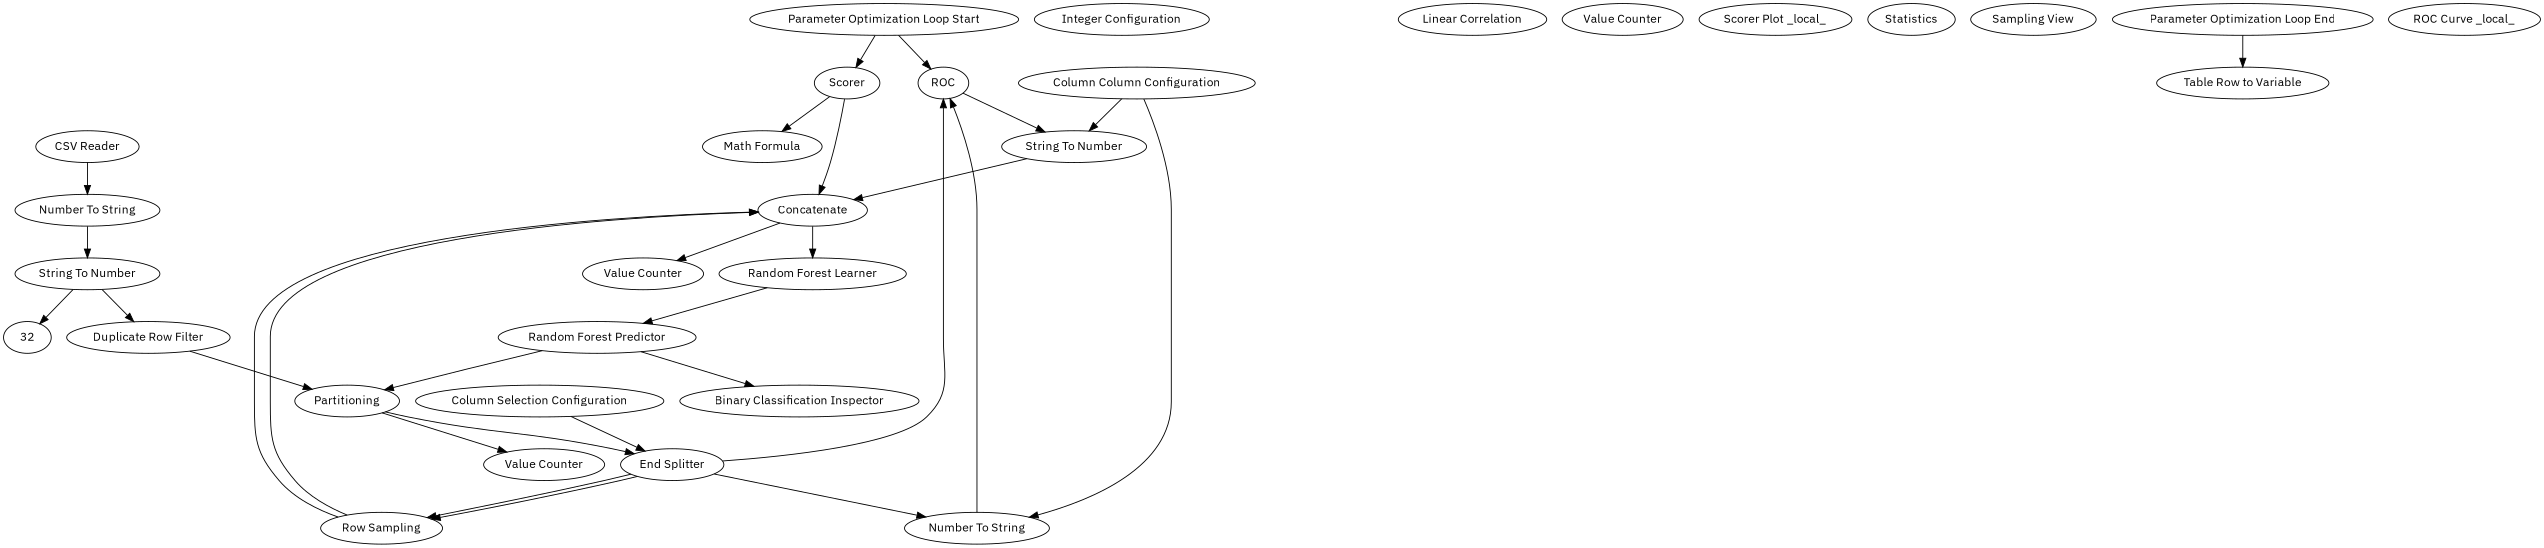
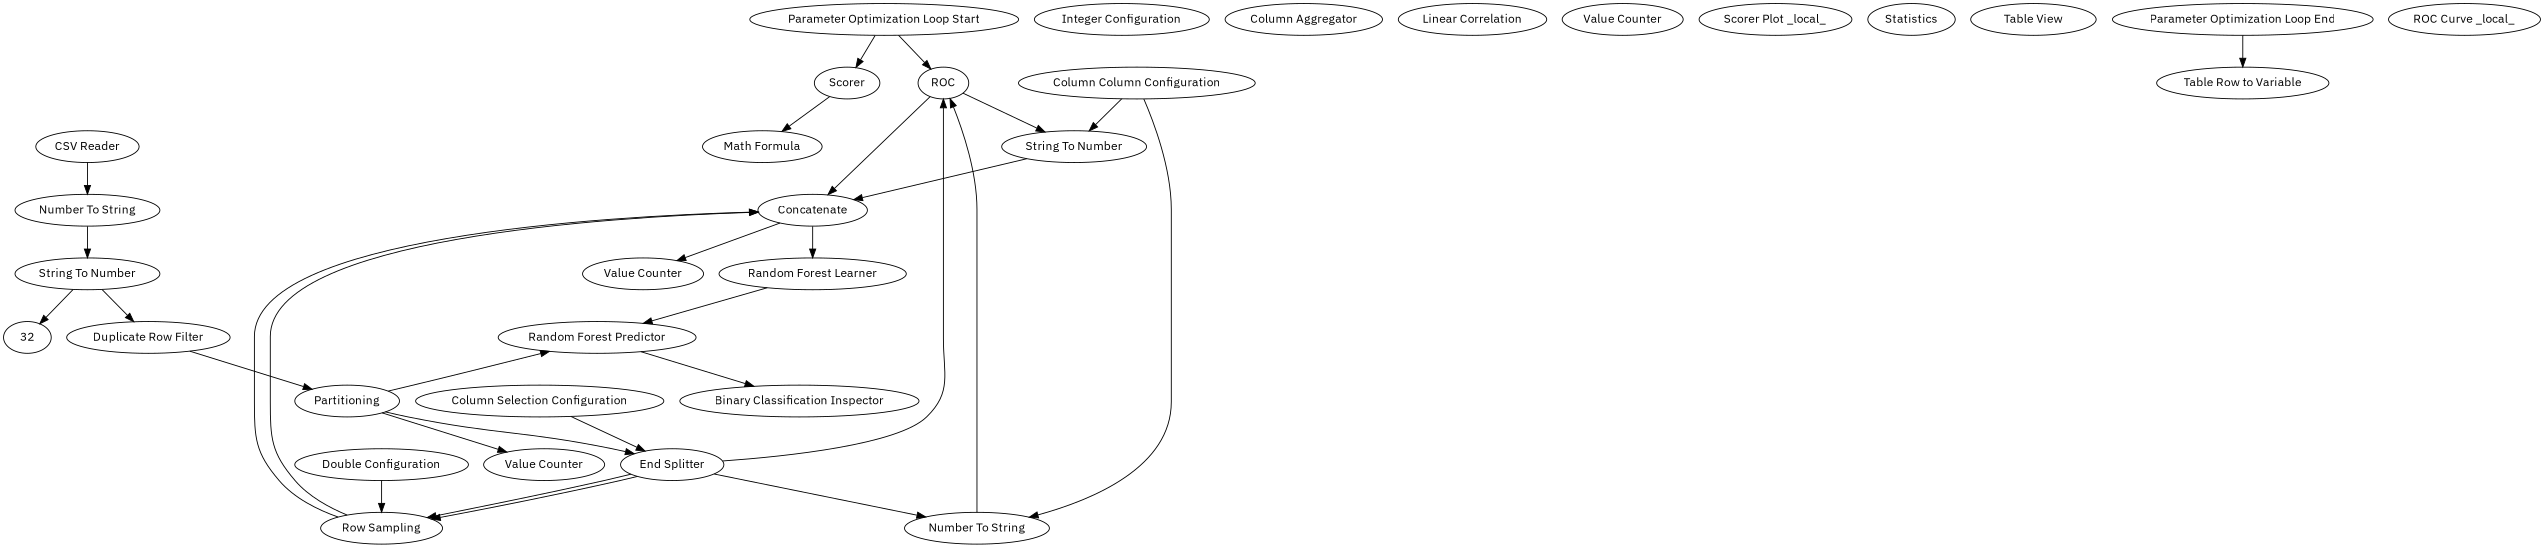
node "Column Aggregator": added
node "Sampling View": label "Sampling View" -> "Table View"
edge "Scorer" -> "Concatenate": now "ROC" -> "Concatenate"
edge "Random Forest Predictor" -> "Partitioning": reversed
node "Double Configuration": added
